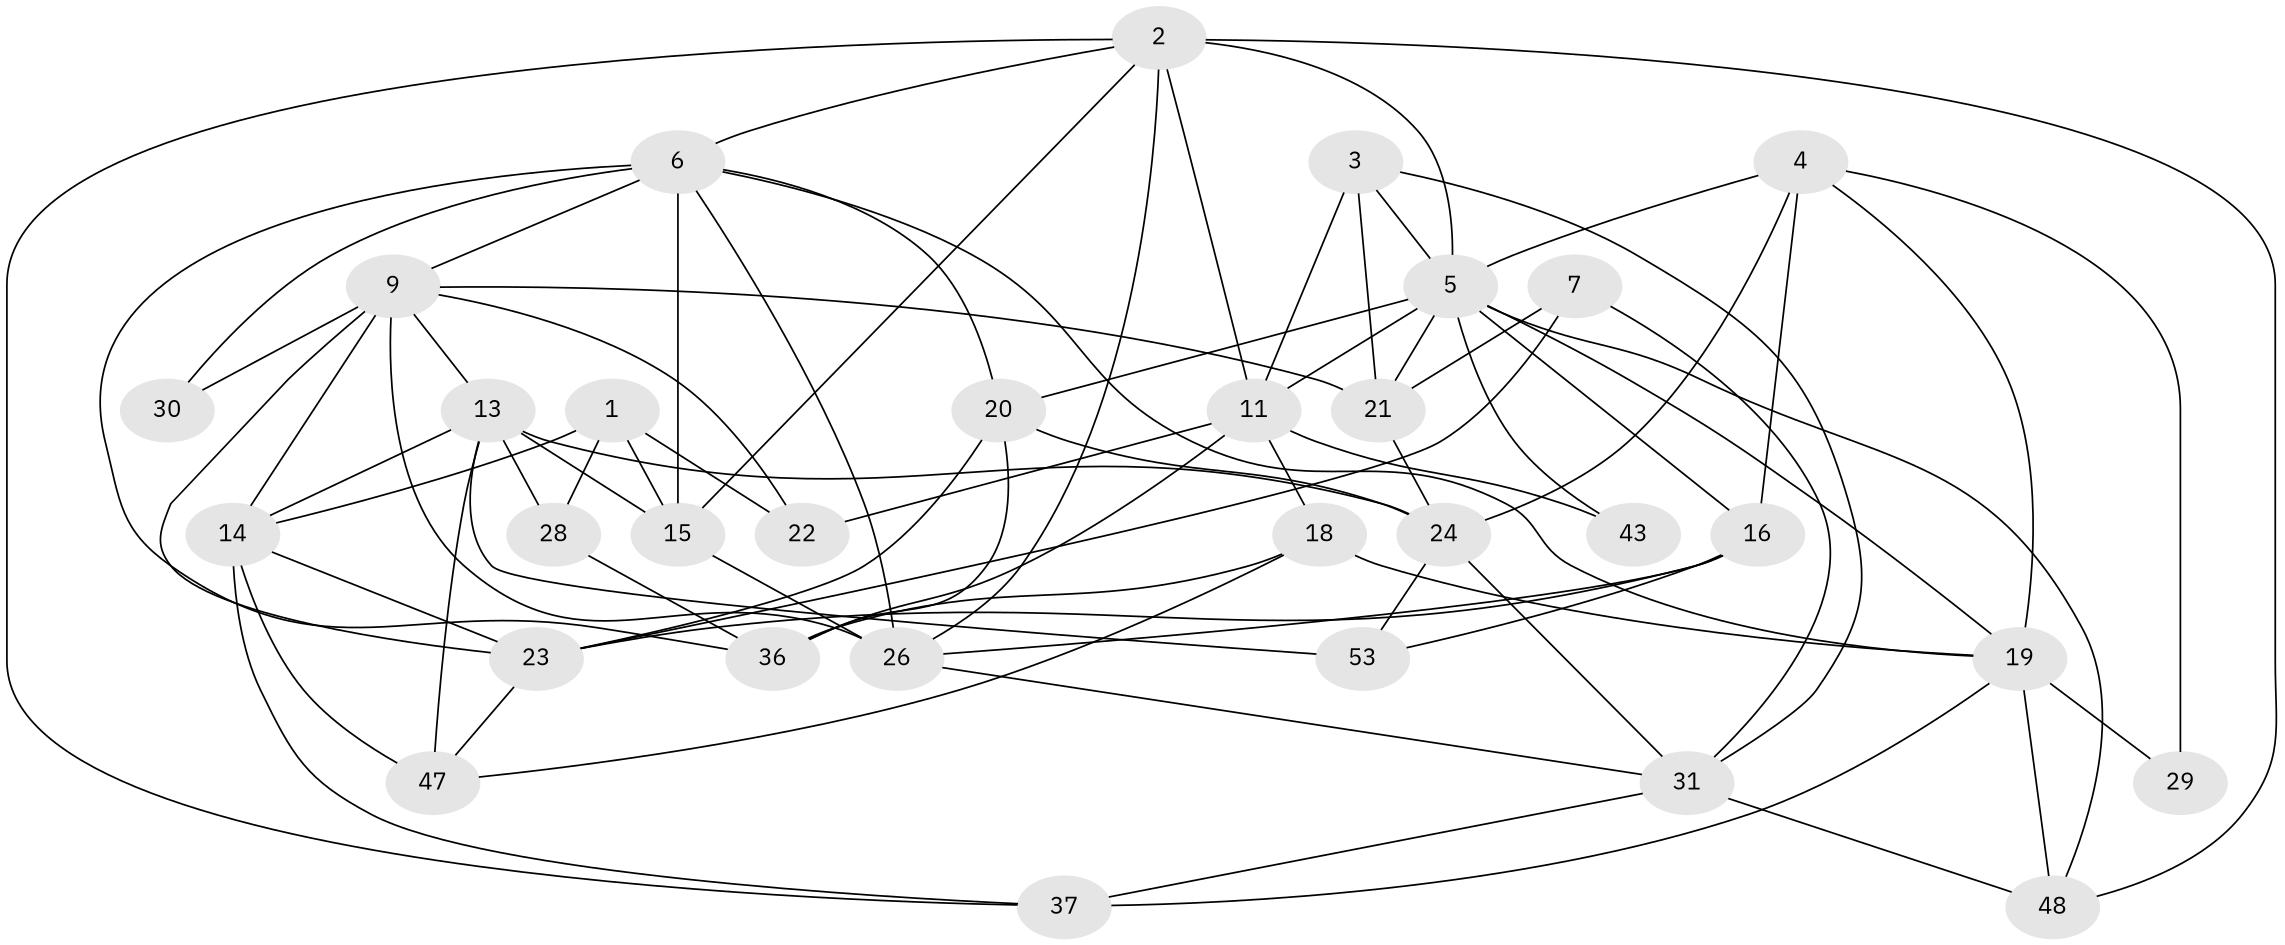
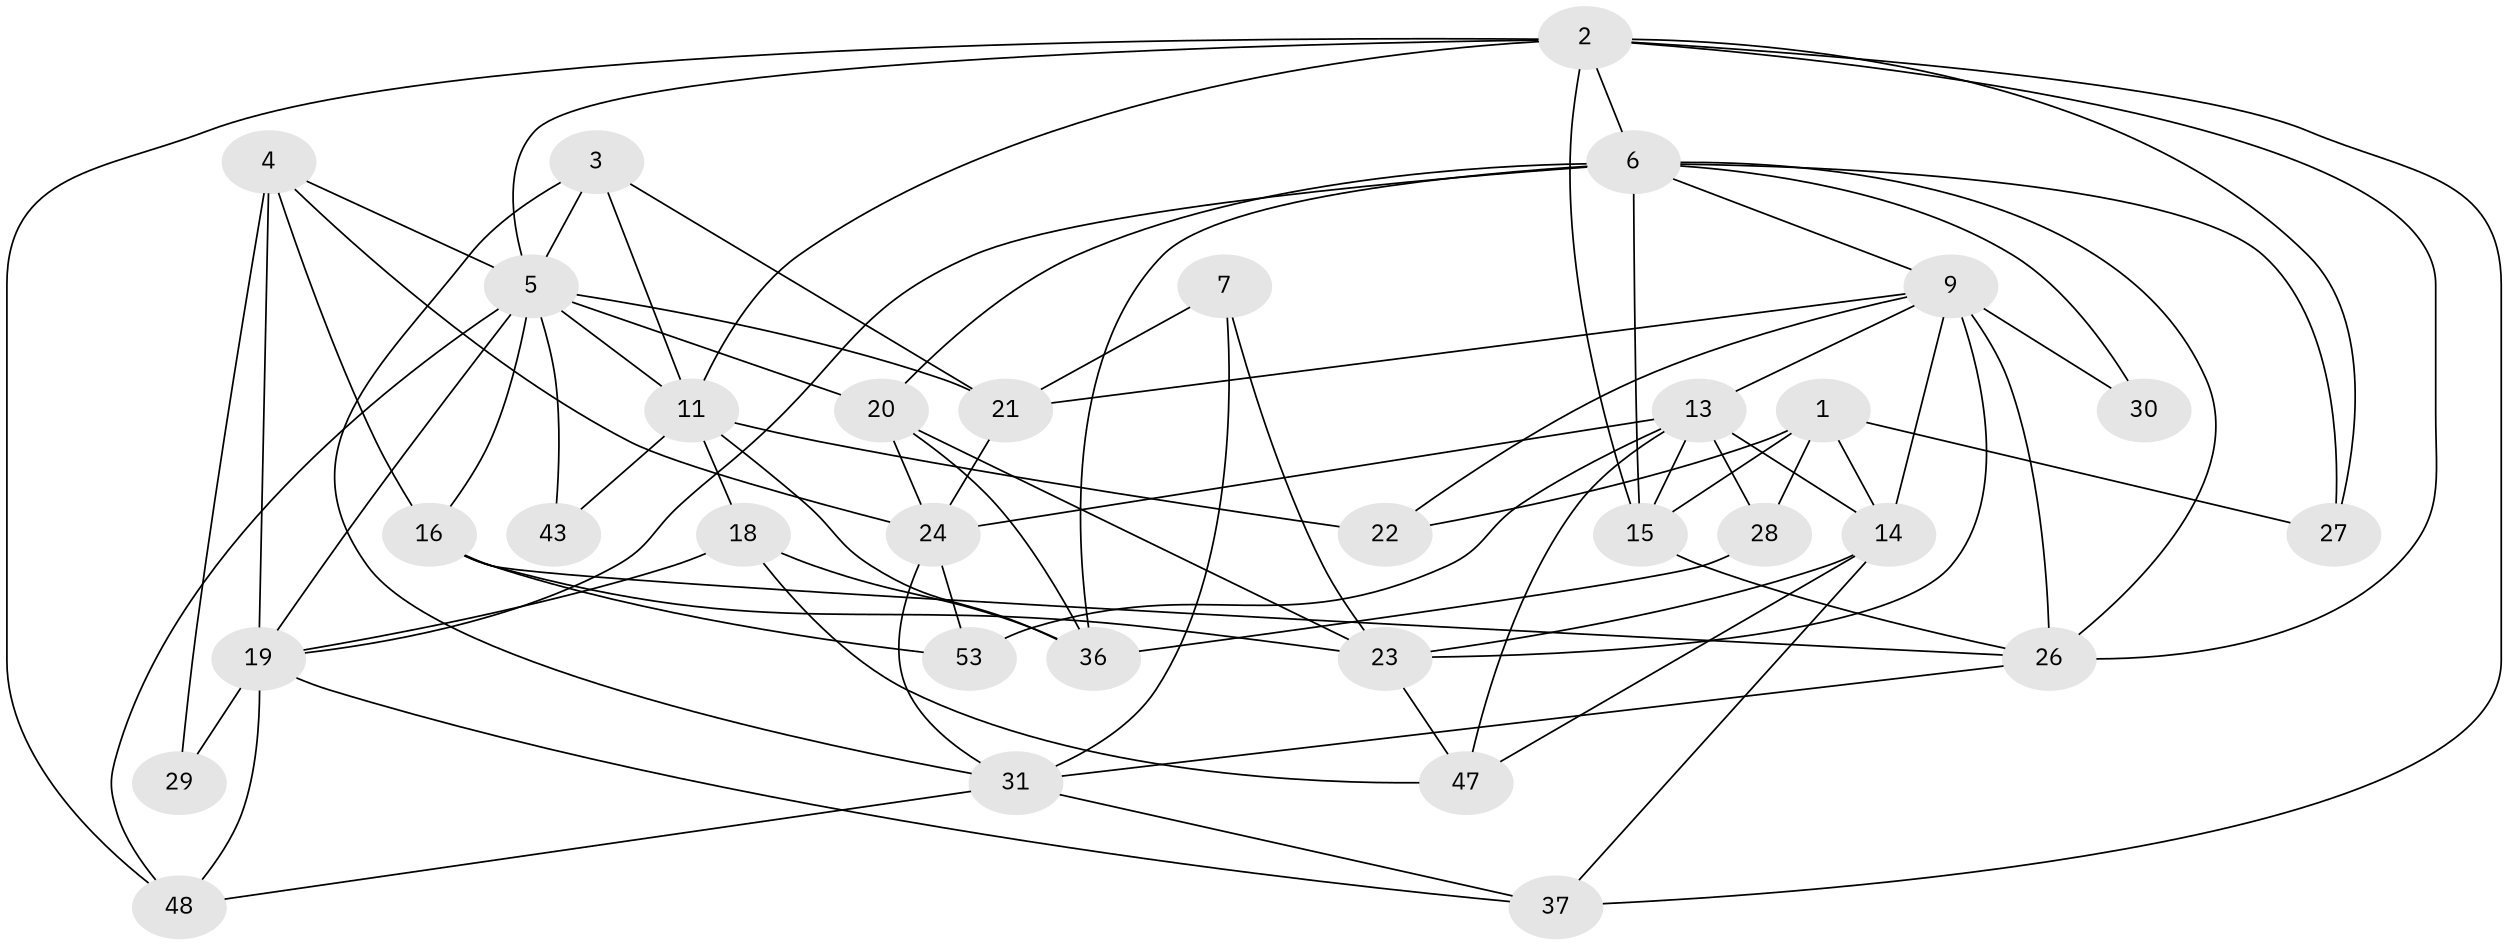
node "27": added
